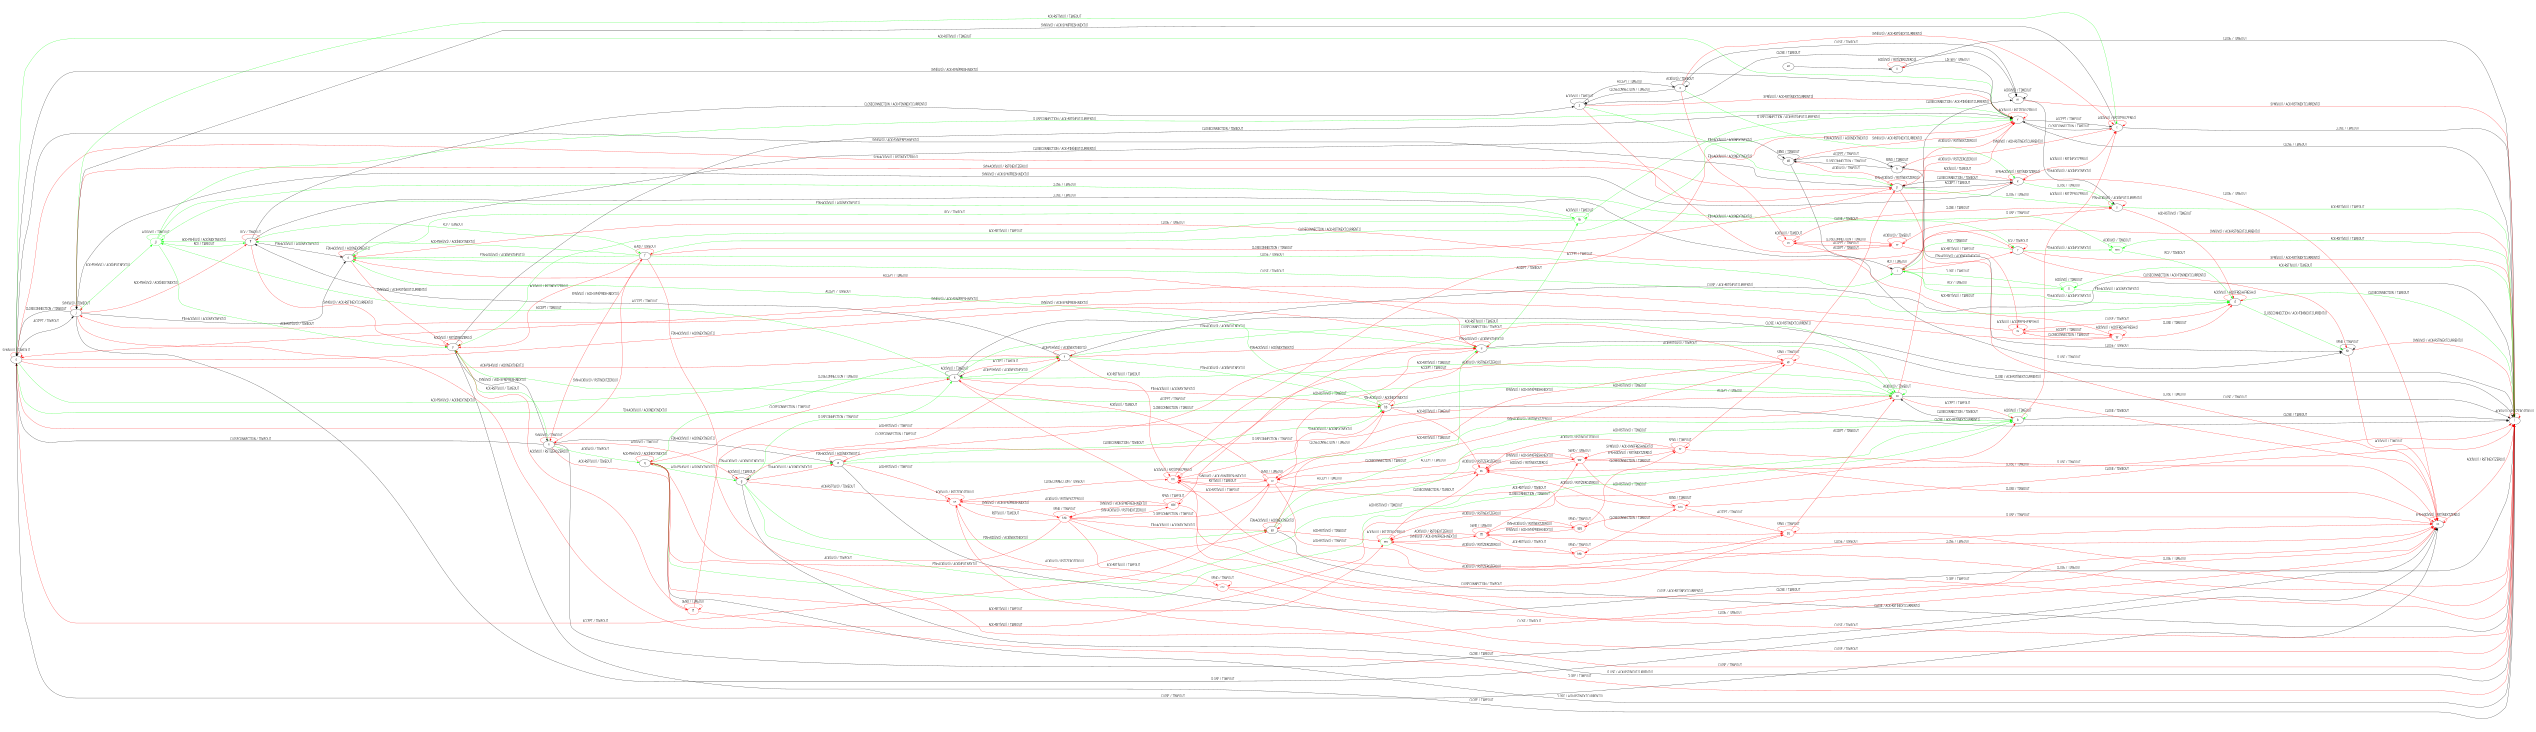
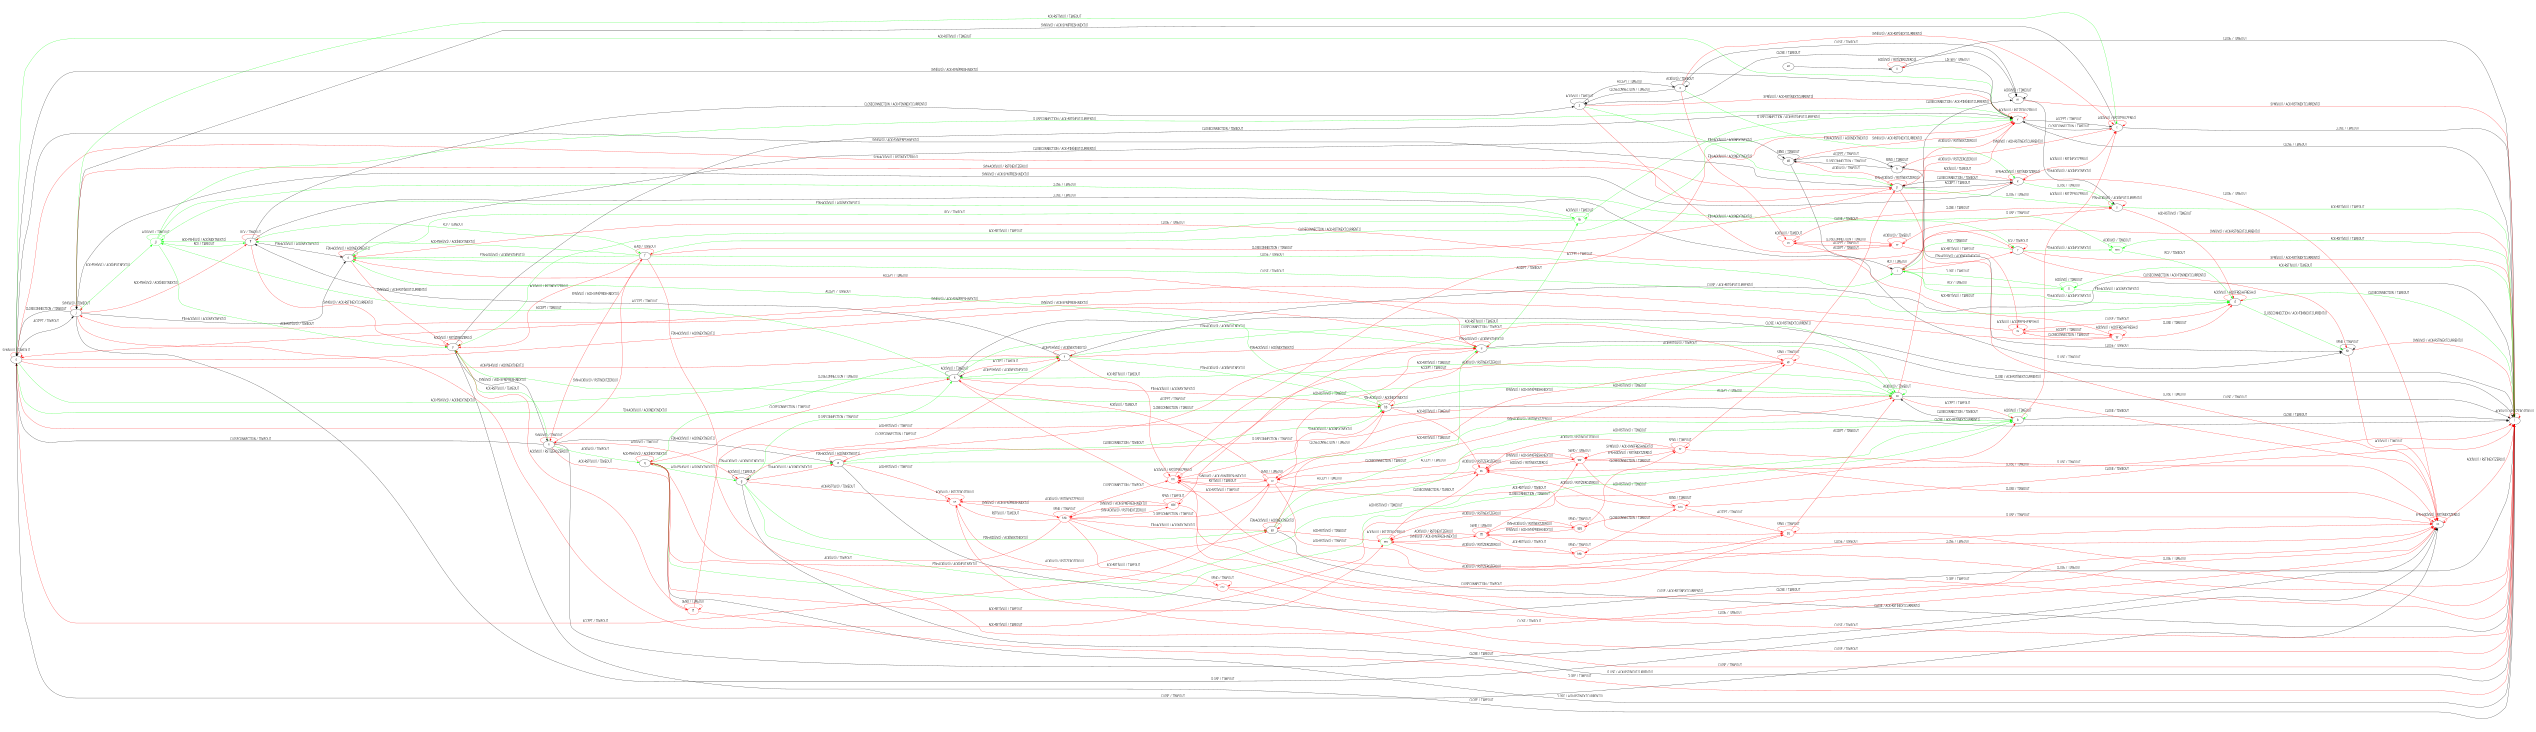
edge "xx" -> "nn": now "bbb" -> "nn"
